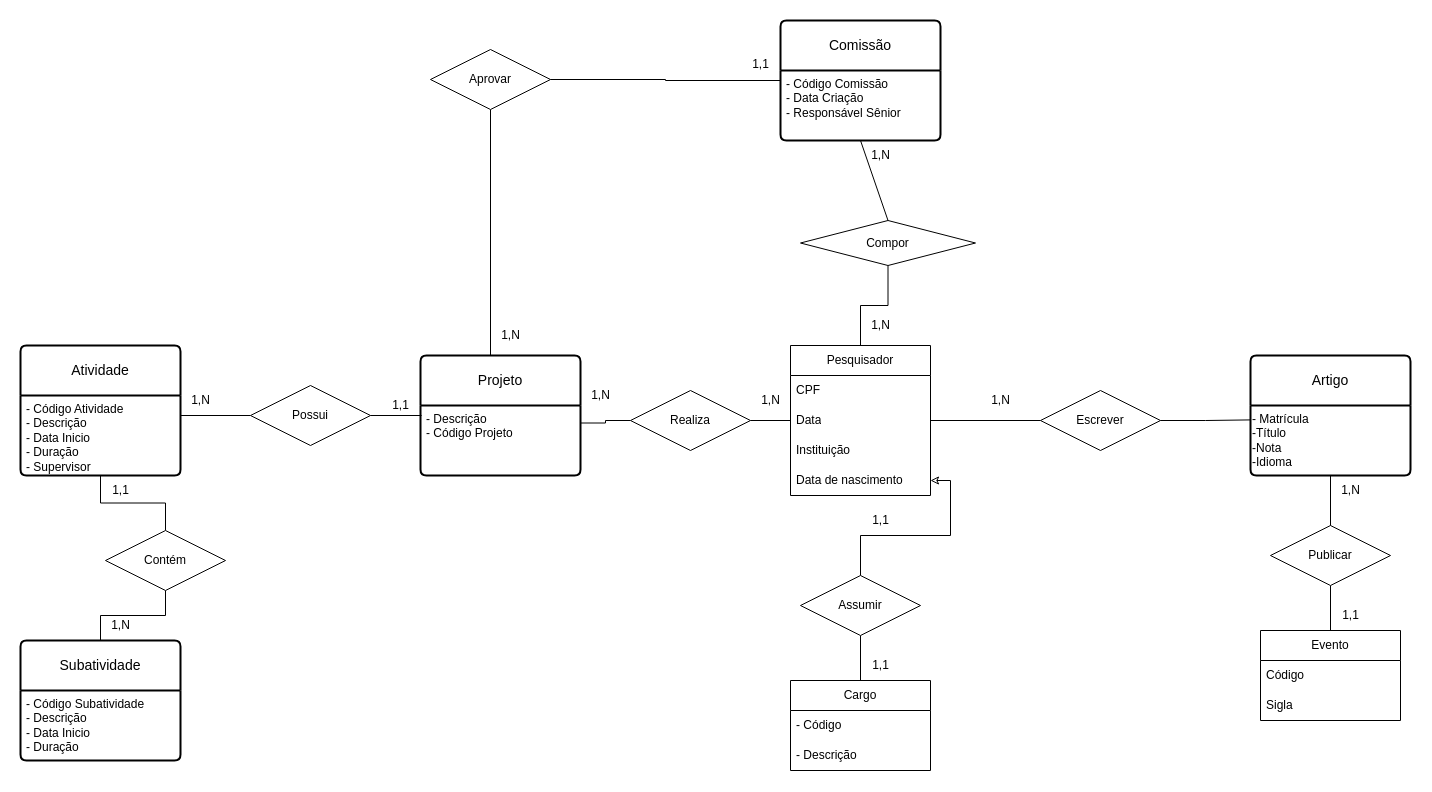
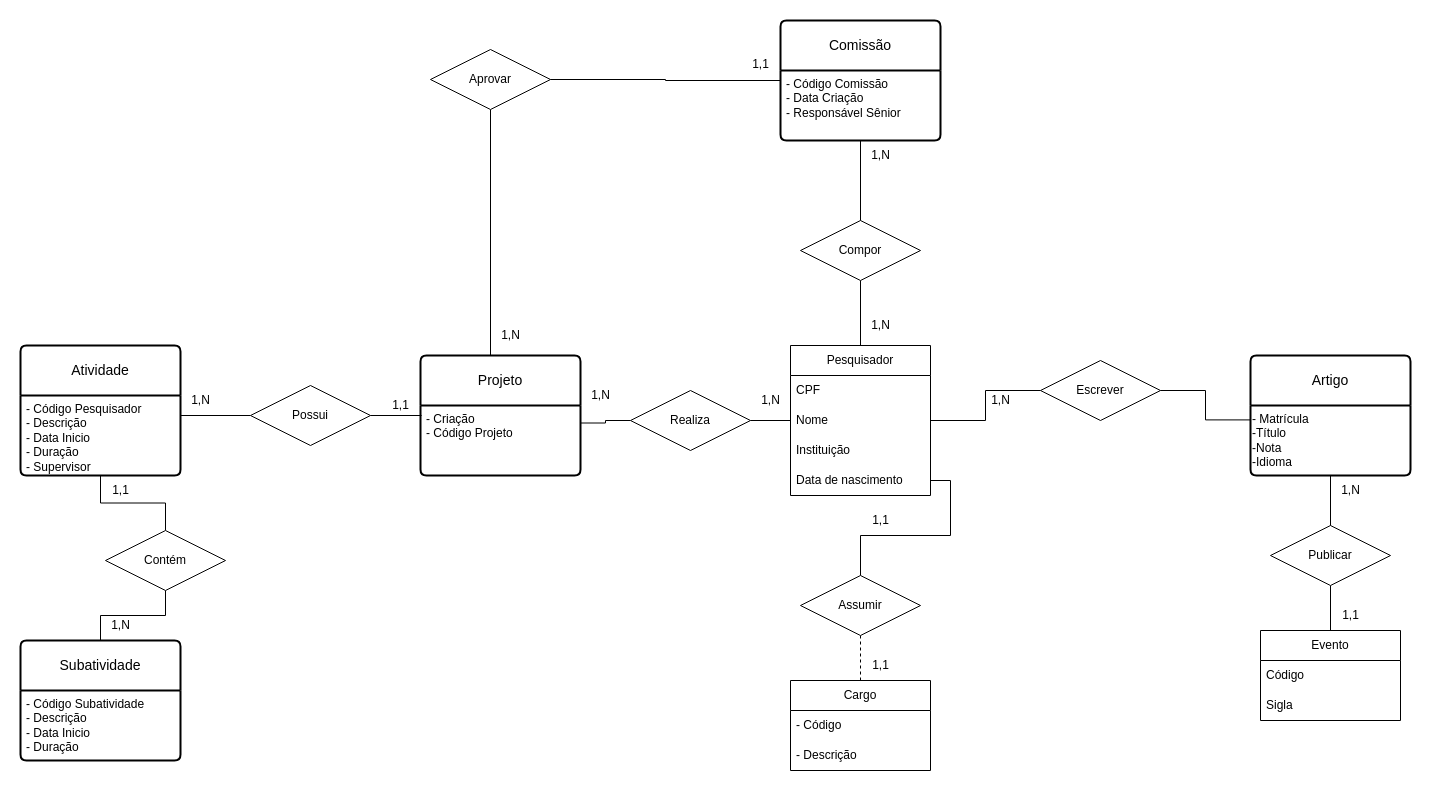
node "Compor": size 175x45 -> 120x60
node "Data": label "Data" -> "Nome"
node "Escrever": moved (1101, 421) -> (1101, 391)
node "- Descrição - Código Projeto": label "- Descrição - Código Projeto" -> "- Criação - Código Projeto"
node "- Código Atividade - Descrição - Data Inicio - Duração - Supervisor": label "- Código Atividade - Descrição - Data Inicio - Duração - Supervisor" -> "- Código Pesquisador - Descrição - Data Inicio - Duração - Supervisor"
edge "Assumir" -> "Data de nascimento": arrowhead classic -> none
edge "Assumir" -- "Cargo": style solid -> dashed
